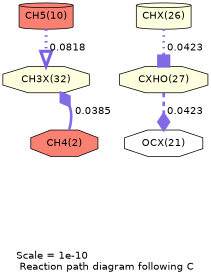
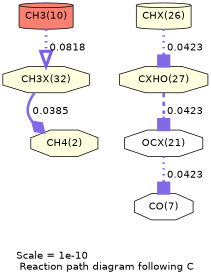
node "CH5(10)": label "CH5(10)" -> "CH3(10)"
edge "CXHO(27)" -> "OCX(21)": arrowhead diamond -> box
edge "CH4(2)" -> "CH3X(32)": reversed
node "CH4(2)": fillcolor salmon -> lightyellow
node "CO(7)": added
